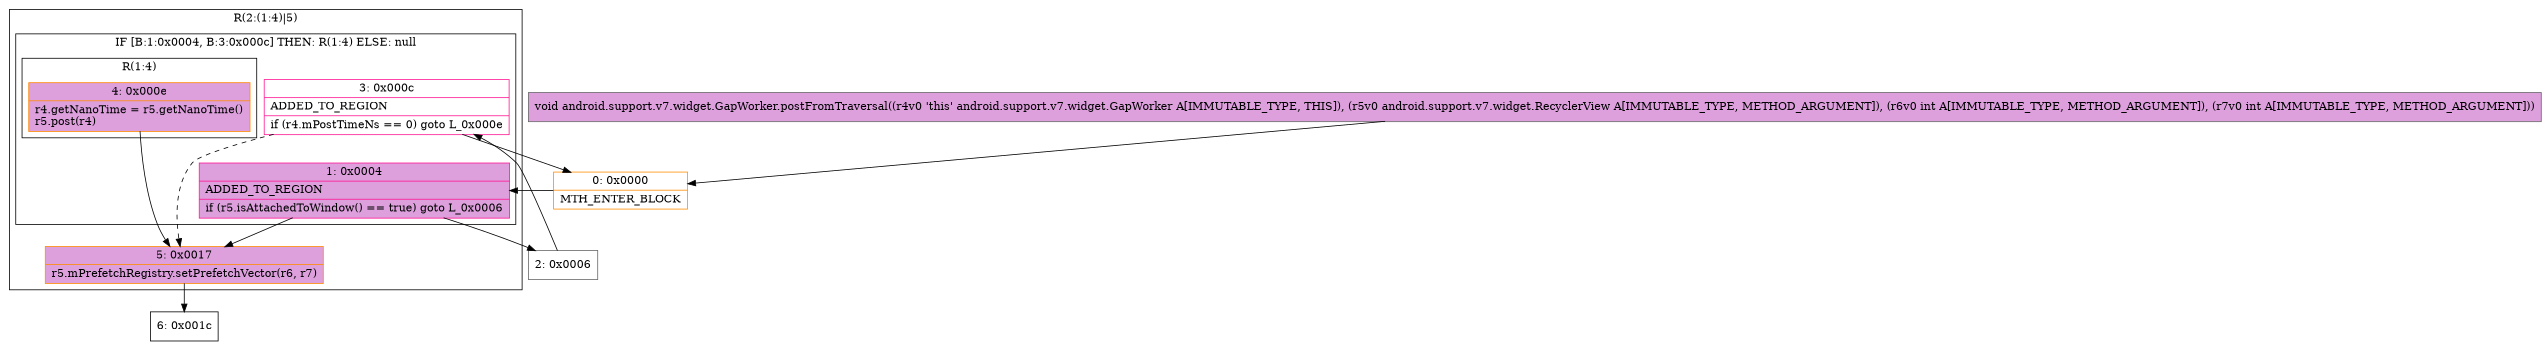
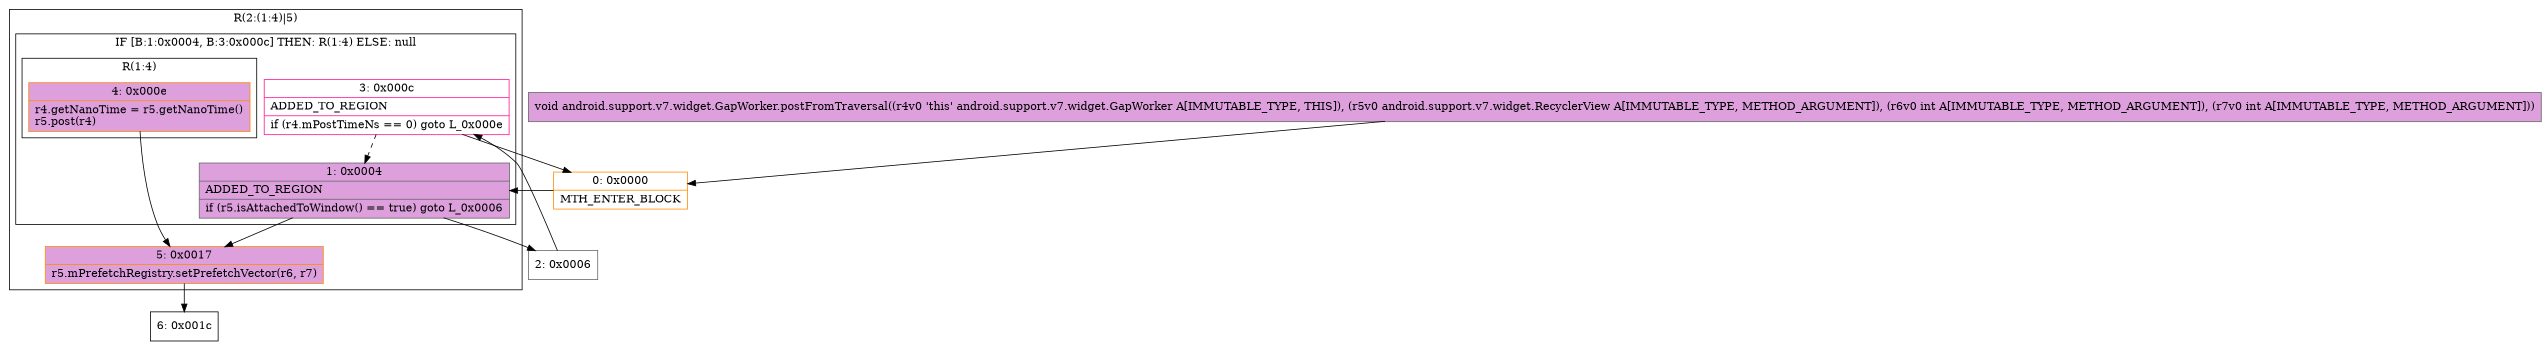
edge "3: 0x000c" -> "5: 0x0017": now "3: 0x000c" -> "1: 0x0004"
node "1: 0x0004": color deeppink -> gray40
